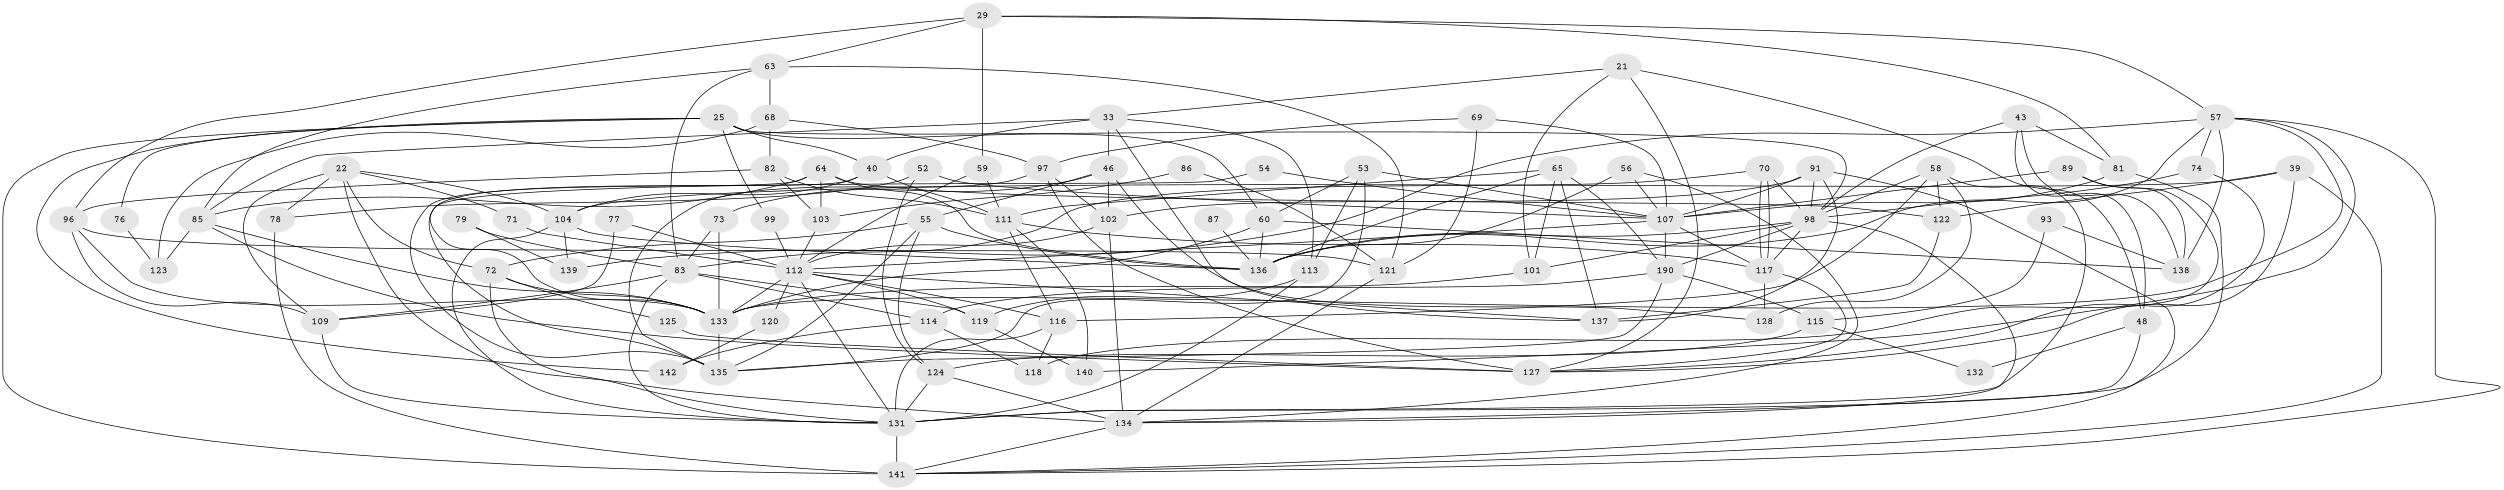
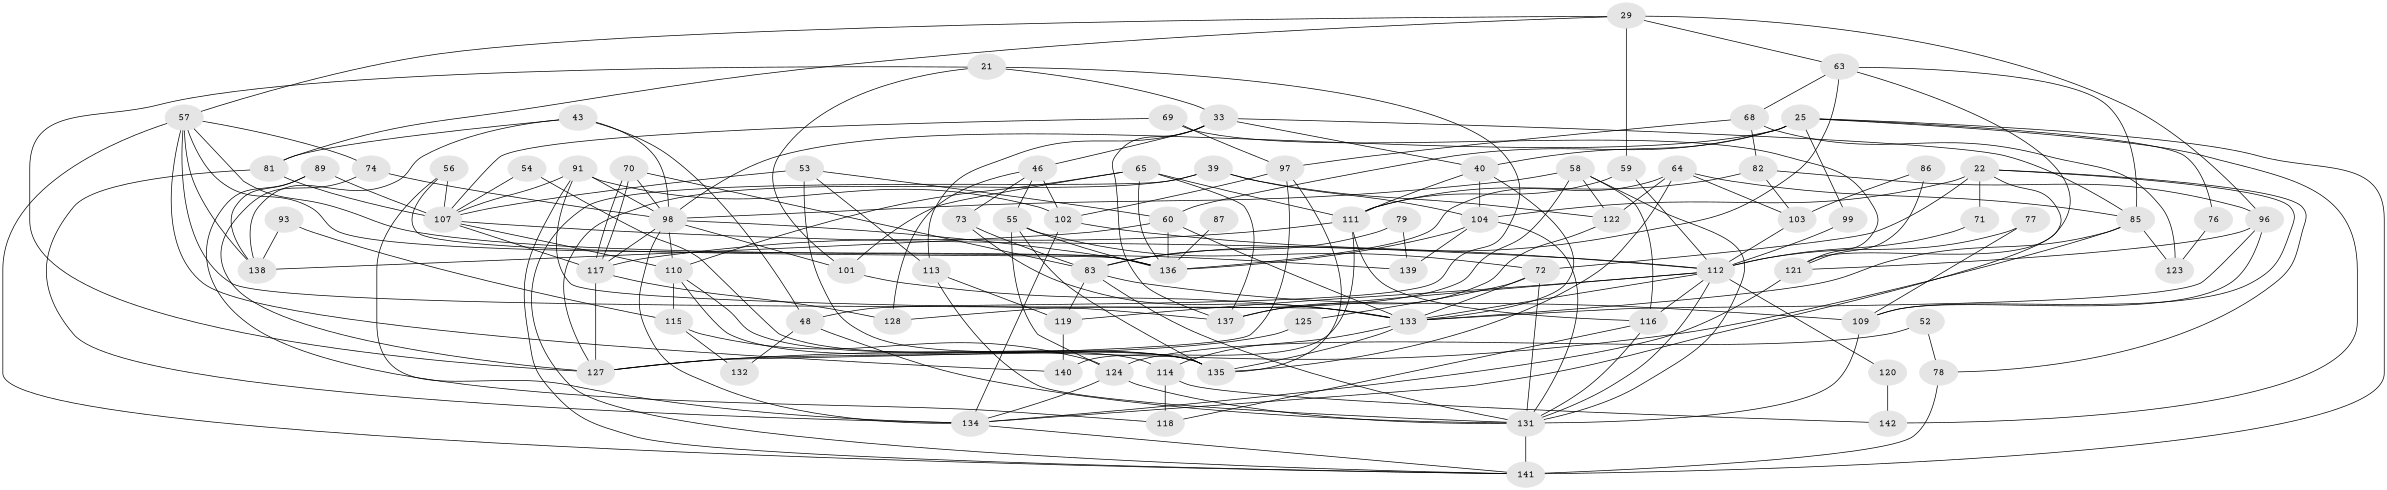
edge "52" -- "107": removed
node "190": label "190" -> "110"
edge "83" -- "114": now "133" -- "114"
